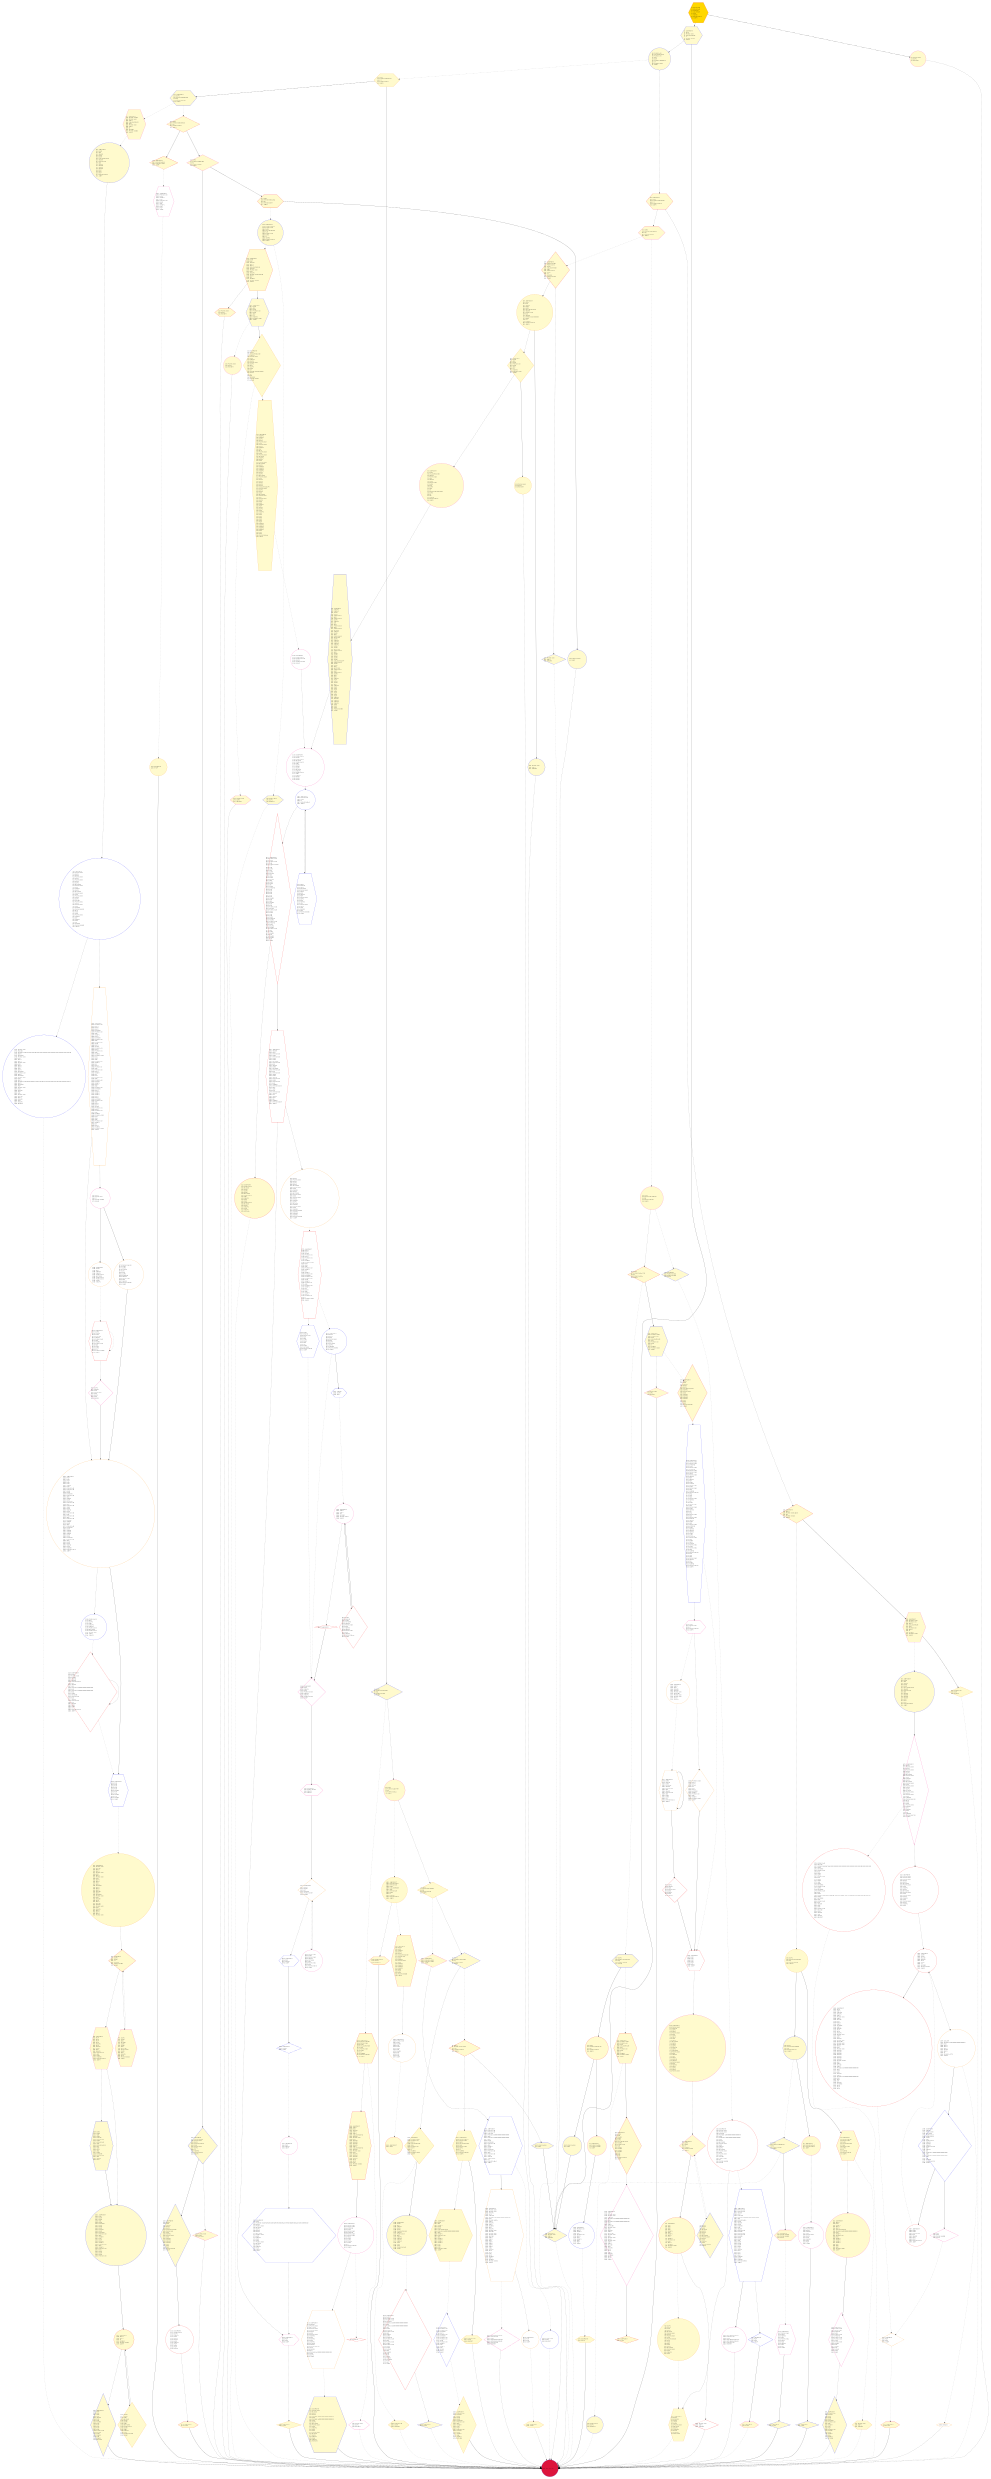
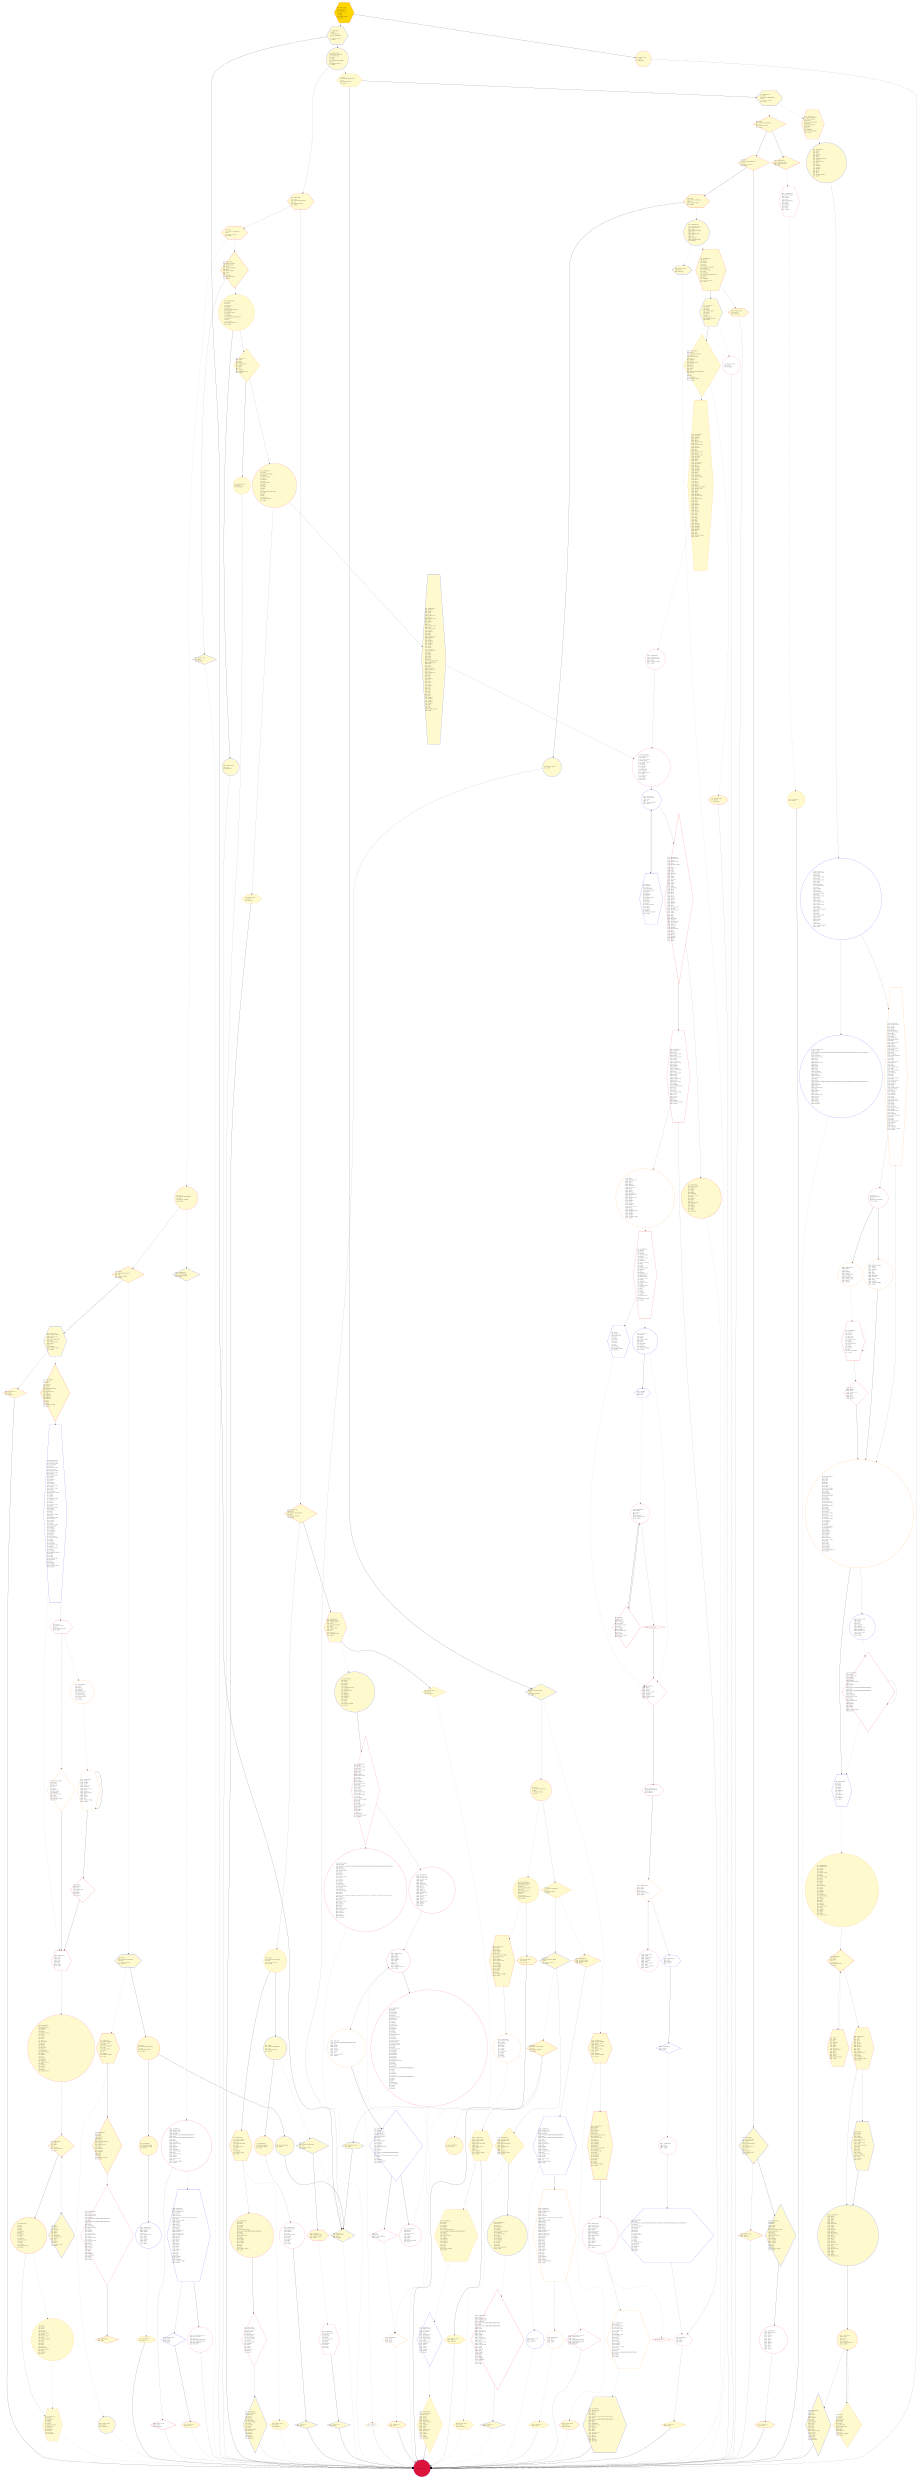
node "1240: PUSH1 0x00 1242: DUP1 1243: REVERT": fillcolor lemonchiffon -> white
node "536: PUSH1 0x00 538: DUP1 539: REVERT": added
node "1380: PUSH1 0x00 1382: DUP1 1383: REVERT": fillcolor white -> lemonchiffon
